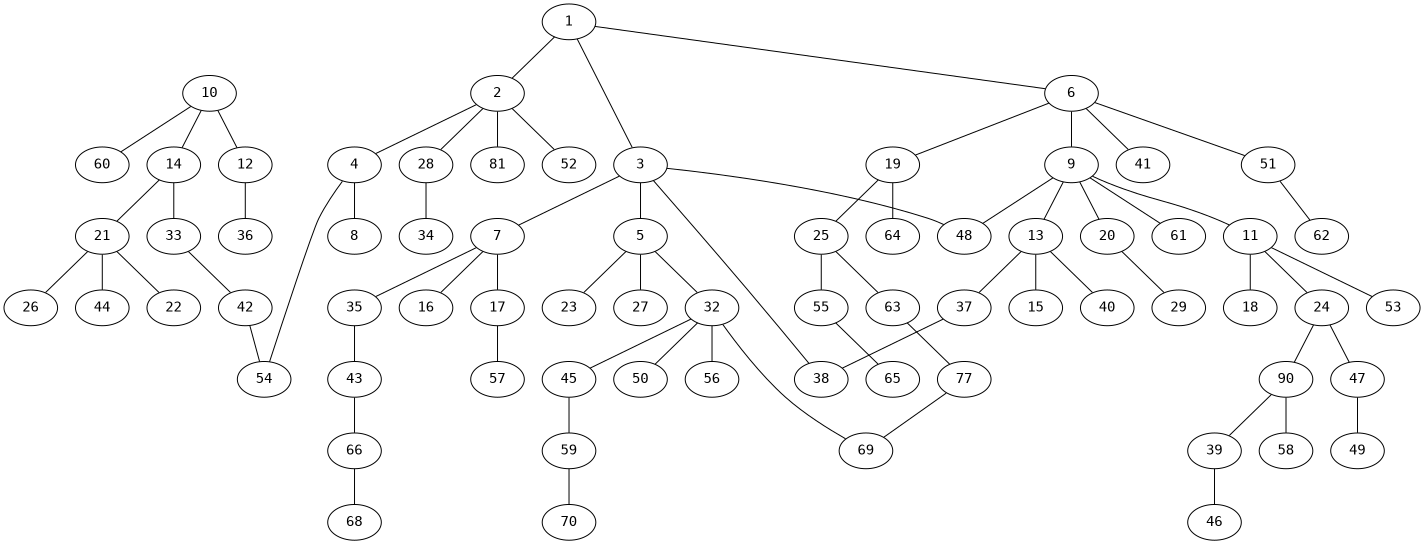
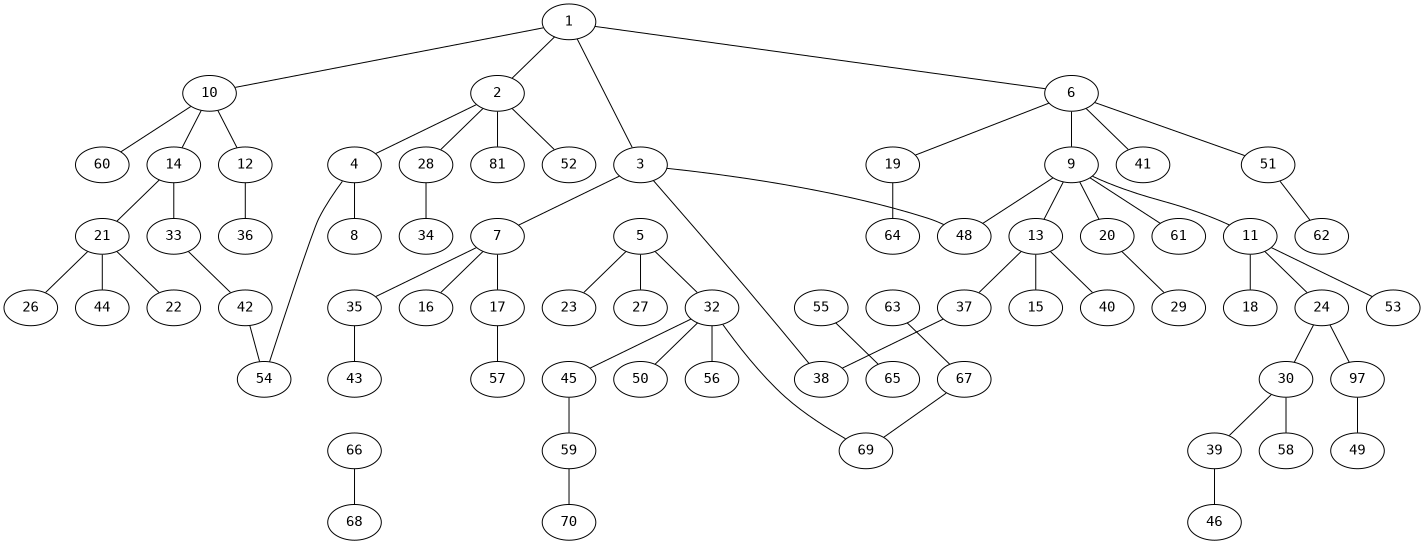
edge "1" -- "10": added
edge "3" -- "5": removed
node "25": removed
node "77": label "77" -> "67"
node "90": label "90" -> "30"
node "47": label "47" -> "97"
edge "43" -- "66": removed
